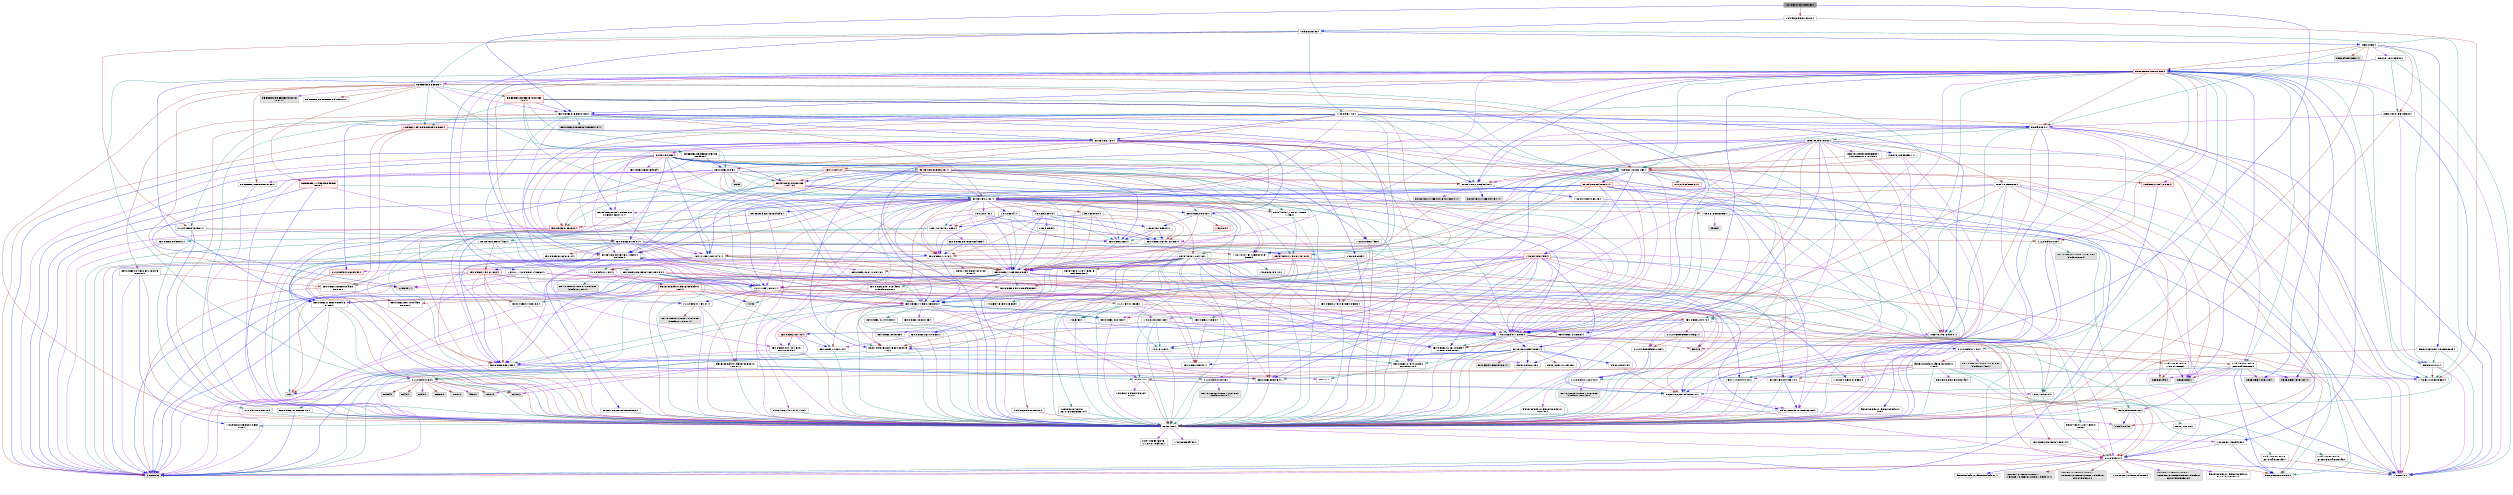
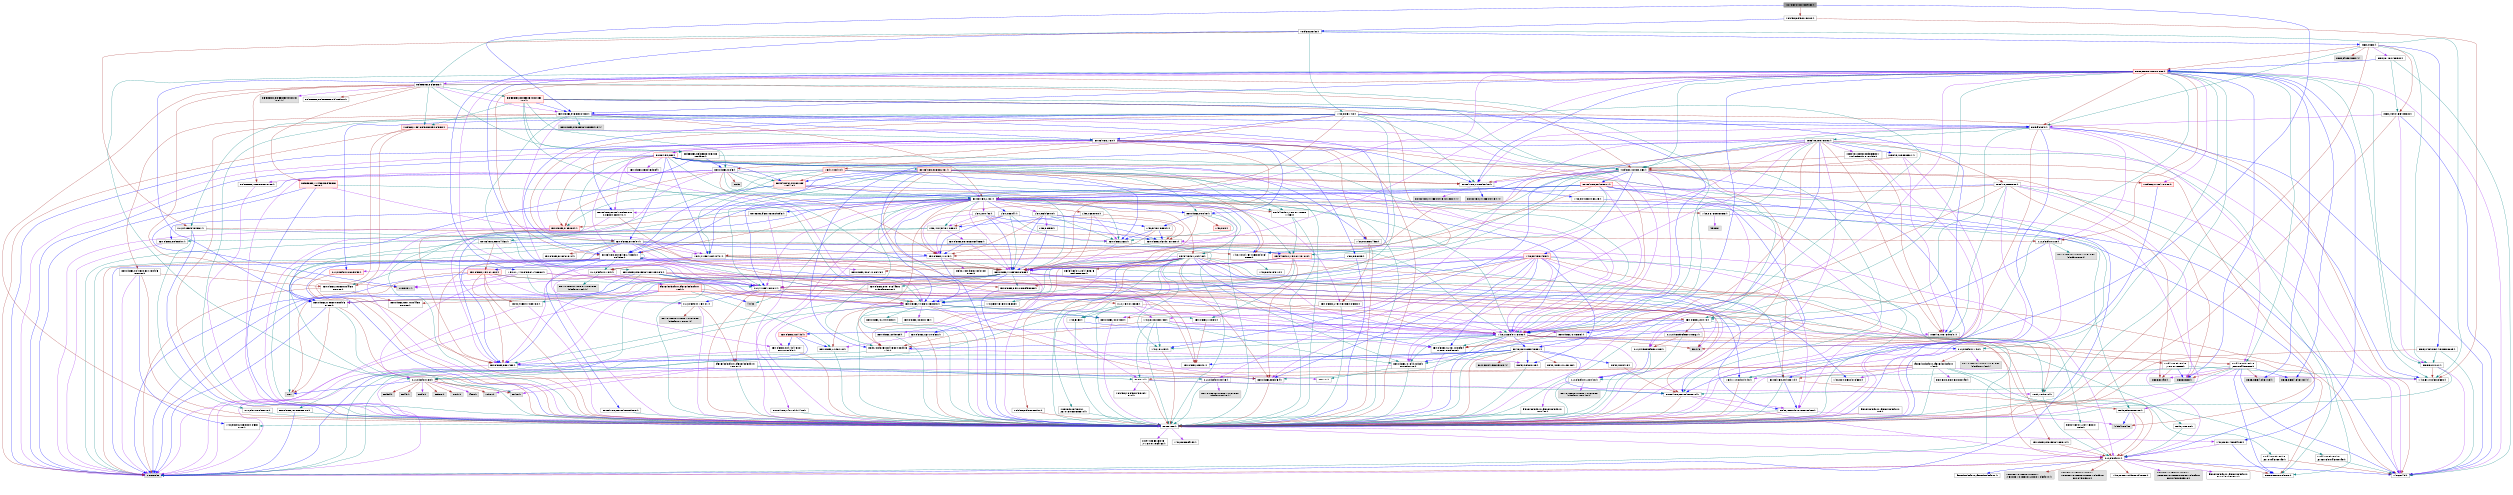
node "HAL/CriticalSection.h": removed
edge "Containers/Array.h" -> "type_traits": now "Containers/Array.h" -> "Templates/Projection.h"
edge "HAL/PlatformTLS.h" -> "GenericPlatform/GenericPlatform TLS.h": now "HAL/PlatformTLS.h" -> "Templates/IsValidVariadic FunctionArg.h"
edge "GenericPlatform/GenericPlatform Math.h" -> "CoreTypes.h": removed
